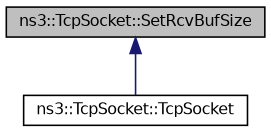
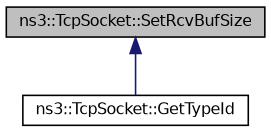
node "ns3::TcpSocket::TcpSocket": label "ns3::TcpSocket::TcpSocket" -> "ns3::TcpSocket::GetTypeId"
